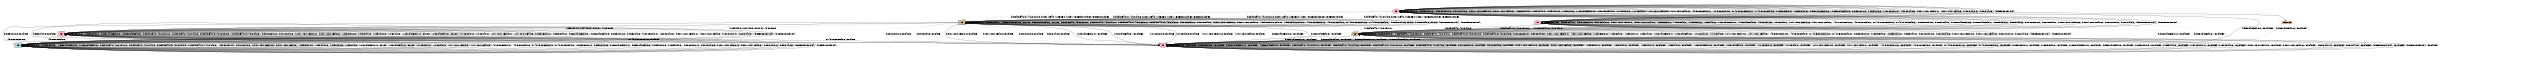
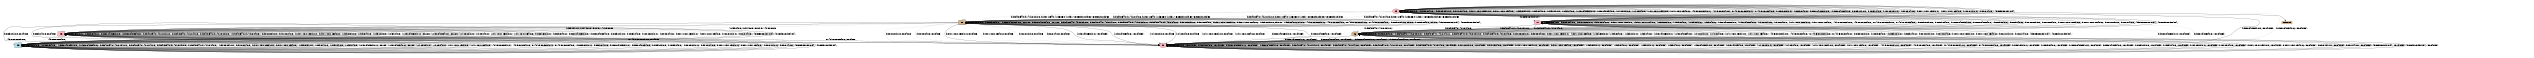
edge "s0" -> "s7": added, label "[RmPadFrmInitPkts]/"
